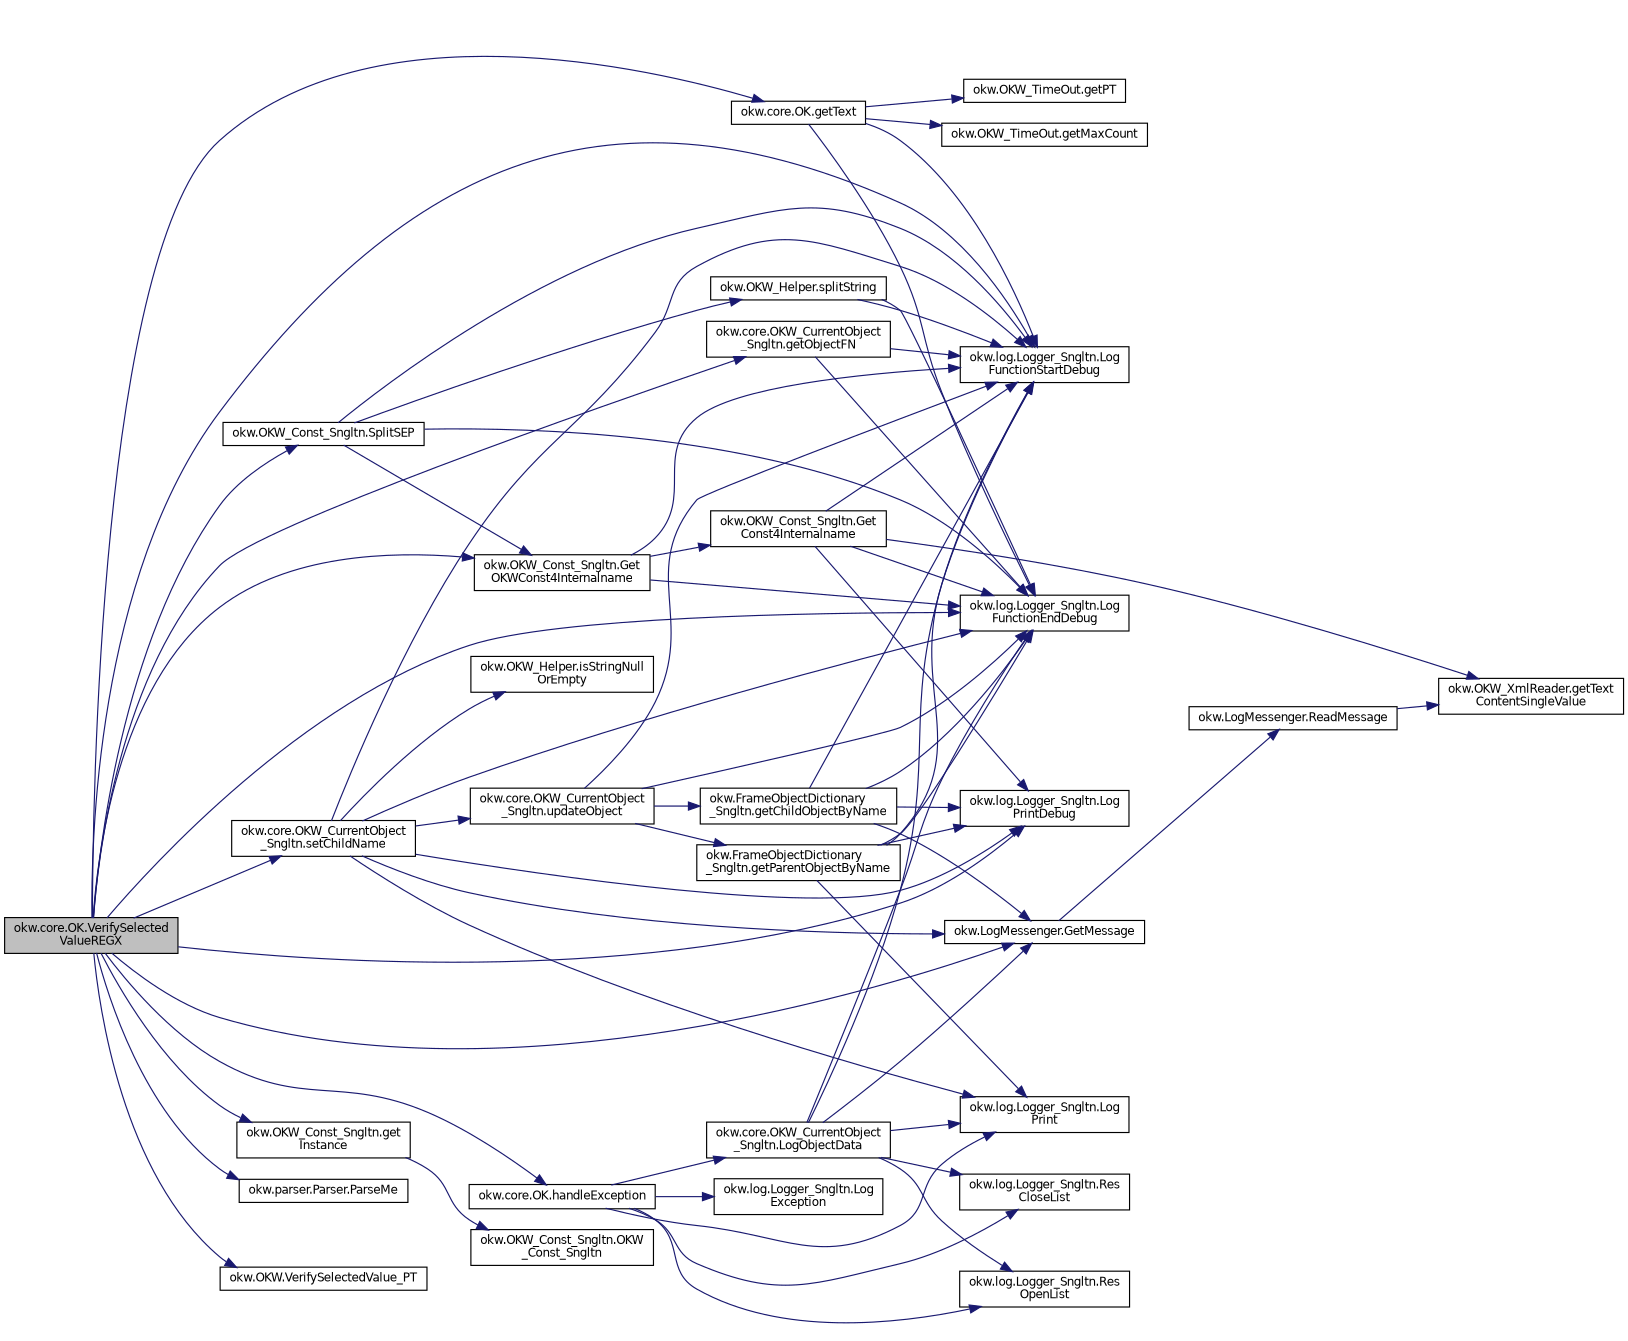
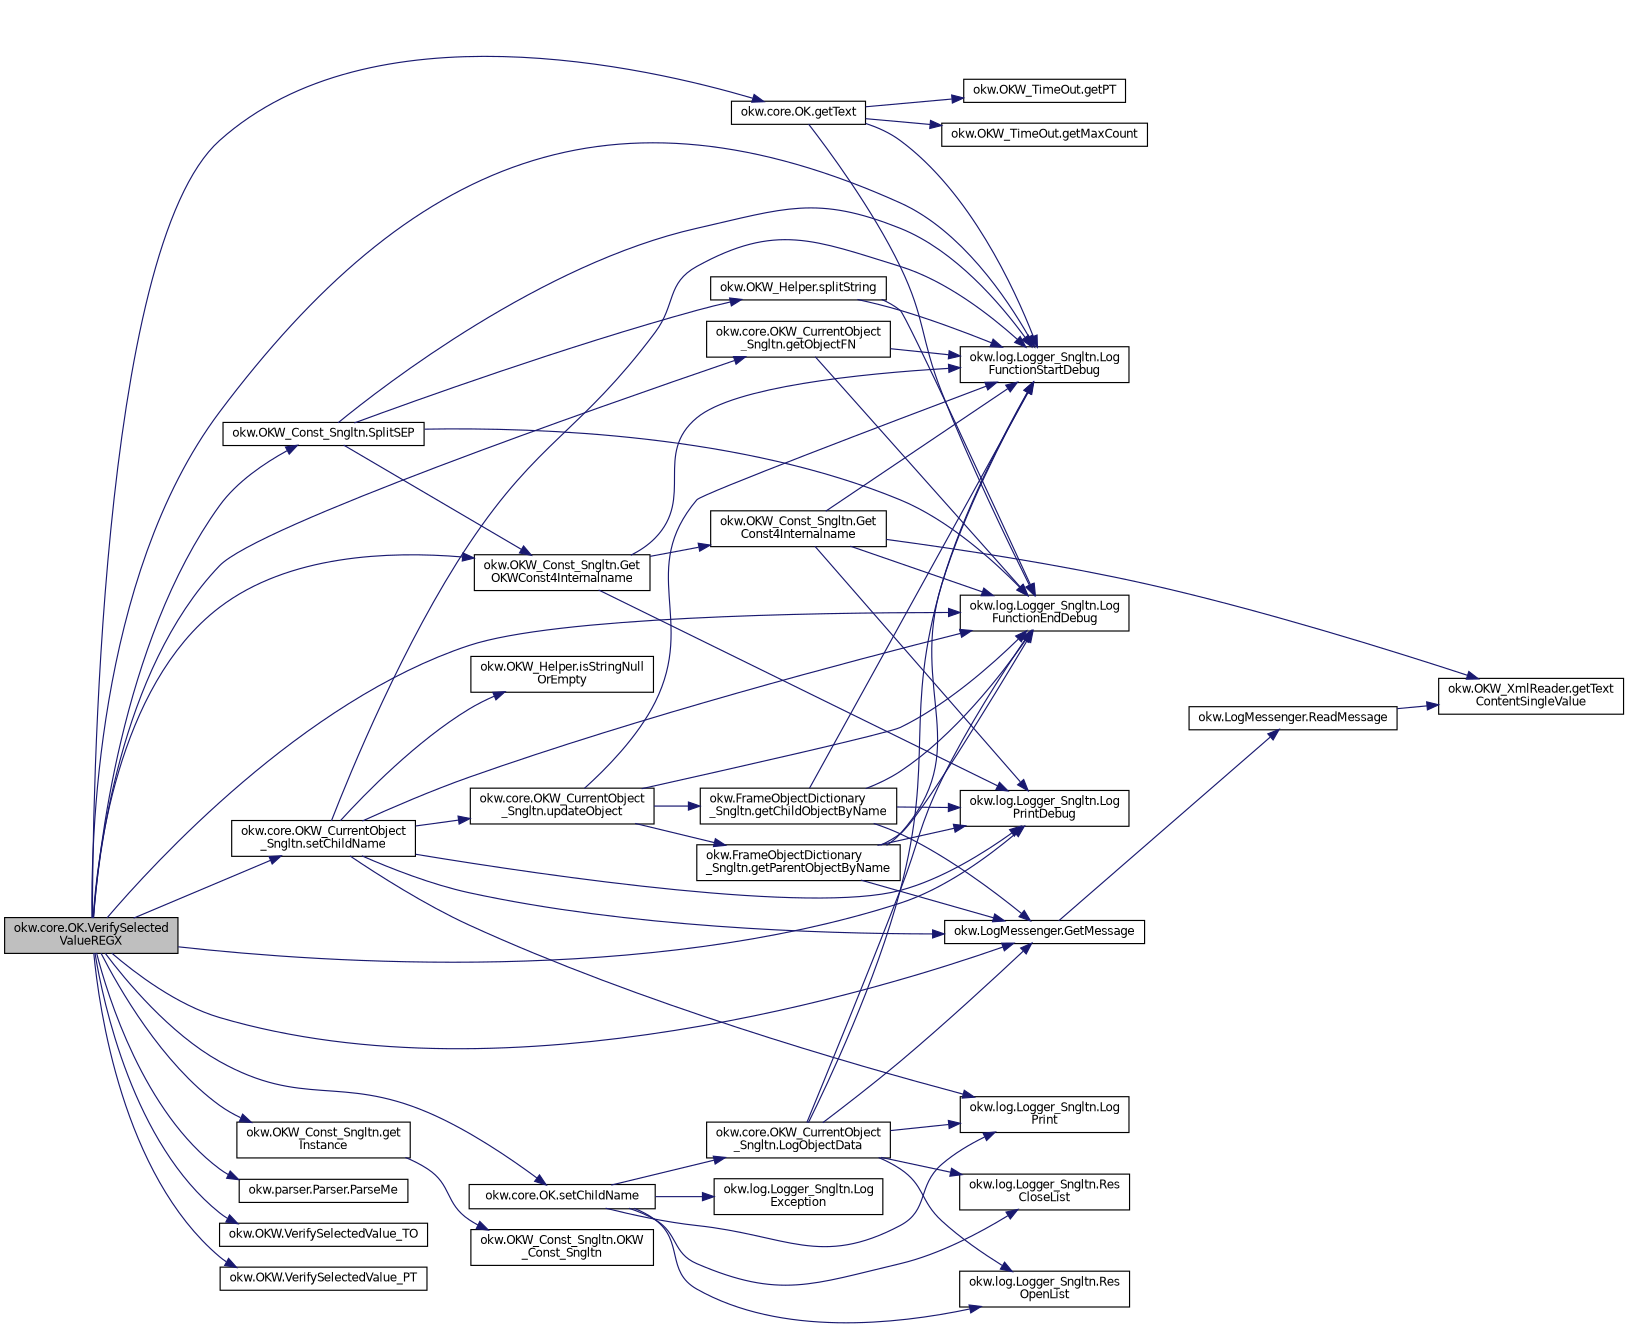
edge "okw.OKW_Const_Sngltn.Get OKWConst4Internalname" -> "okw.log.Logger_Sngltn.Log FunctionEndDebug": now "okw.OKW_Const_Sngltn.Get OKWConst4Internalname" -> "okw.log.Logger_Sngltn.Log PrintDebug"
edge "okw.FrameObjectDictionary _Sngltn.getParentObjectByName" -> "okw.log.Logger_Sngltn.Log Print": now "okw.FrameObjectDictionary _Sngltn.getParentObjectByName" -> "okw.LogMessenger.GetMessage"
node "okw.core.OK.handleException": label "okw.core.OK.handleException" -> "okw.core.OK.setChildName"
node "okw.OKW.VerifySelectedValue_TO": added
